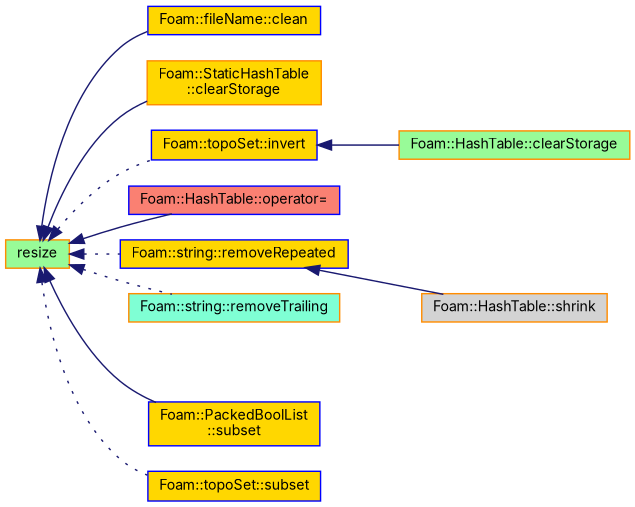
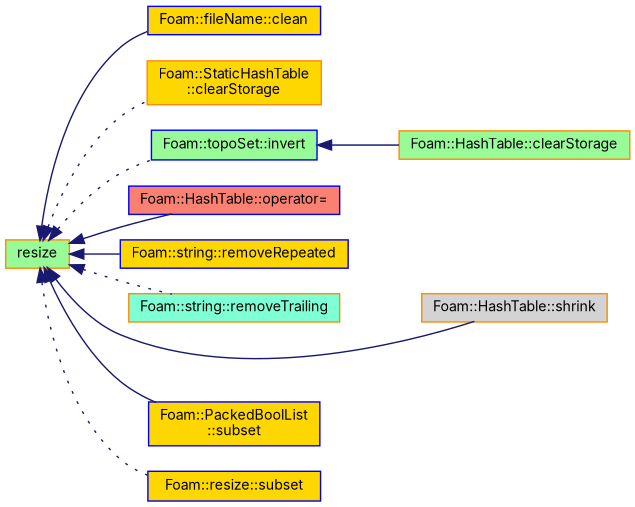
node "Foam::topoSet::invert": fillcolor gold -> palegreen
edge "Foam::StaticHashTable ::clearStorage" -> "resize": style solid -> dotted
edge "Foam::string::removeRepeated" -> "resize": style dotted -> solid
edge "Foam::HashTable::shrink" -> "Foam::string::removeRepeated": now "Foam::HashTable::shrink" -> "resize"
node "Foam::topoSet::subset": label "Foam::topoSet::subset" -> "Foam::resize::subset"
